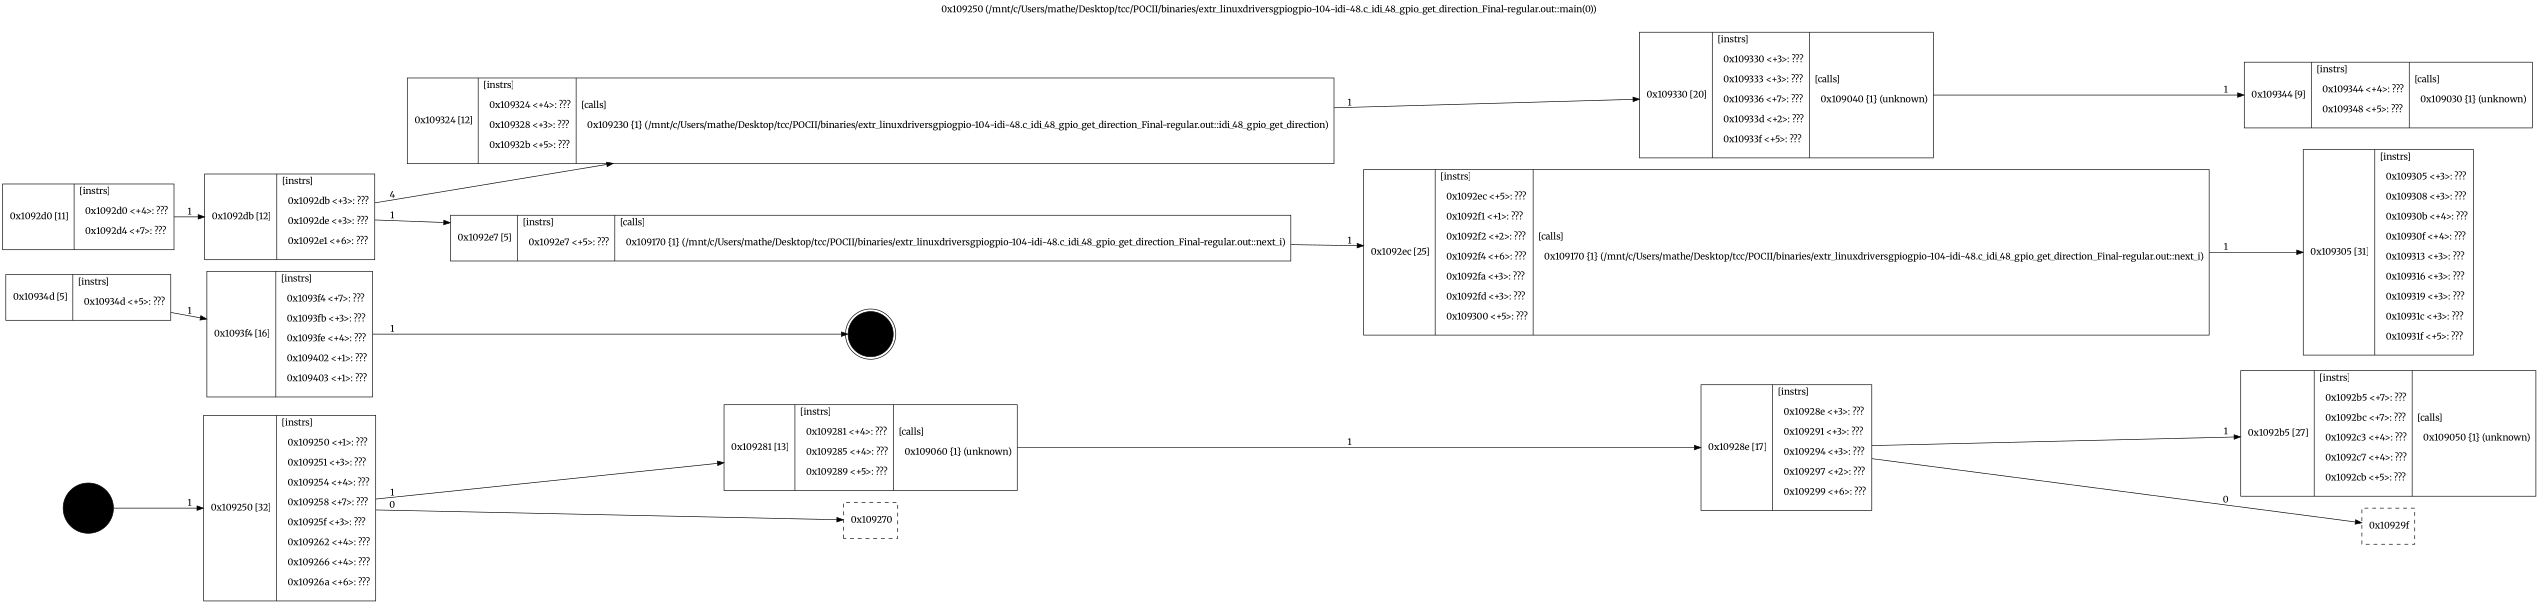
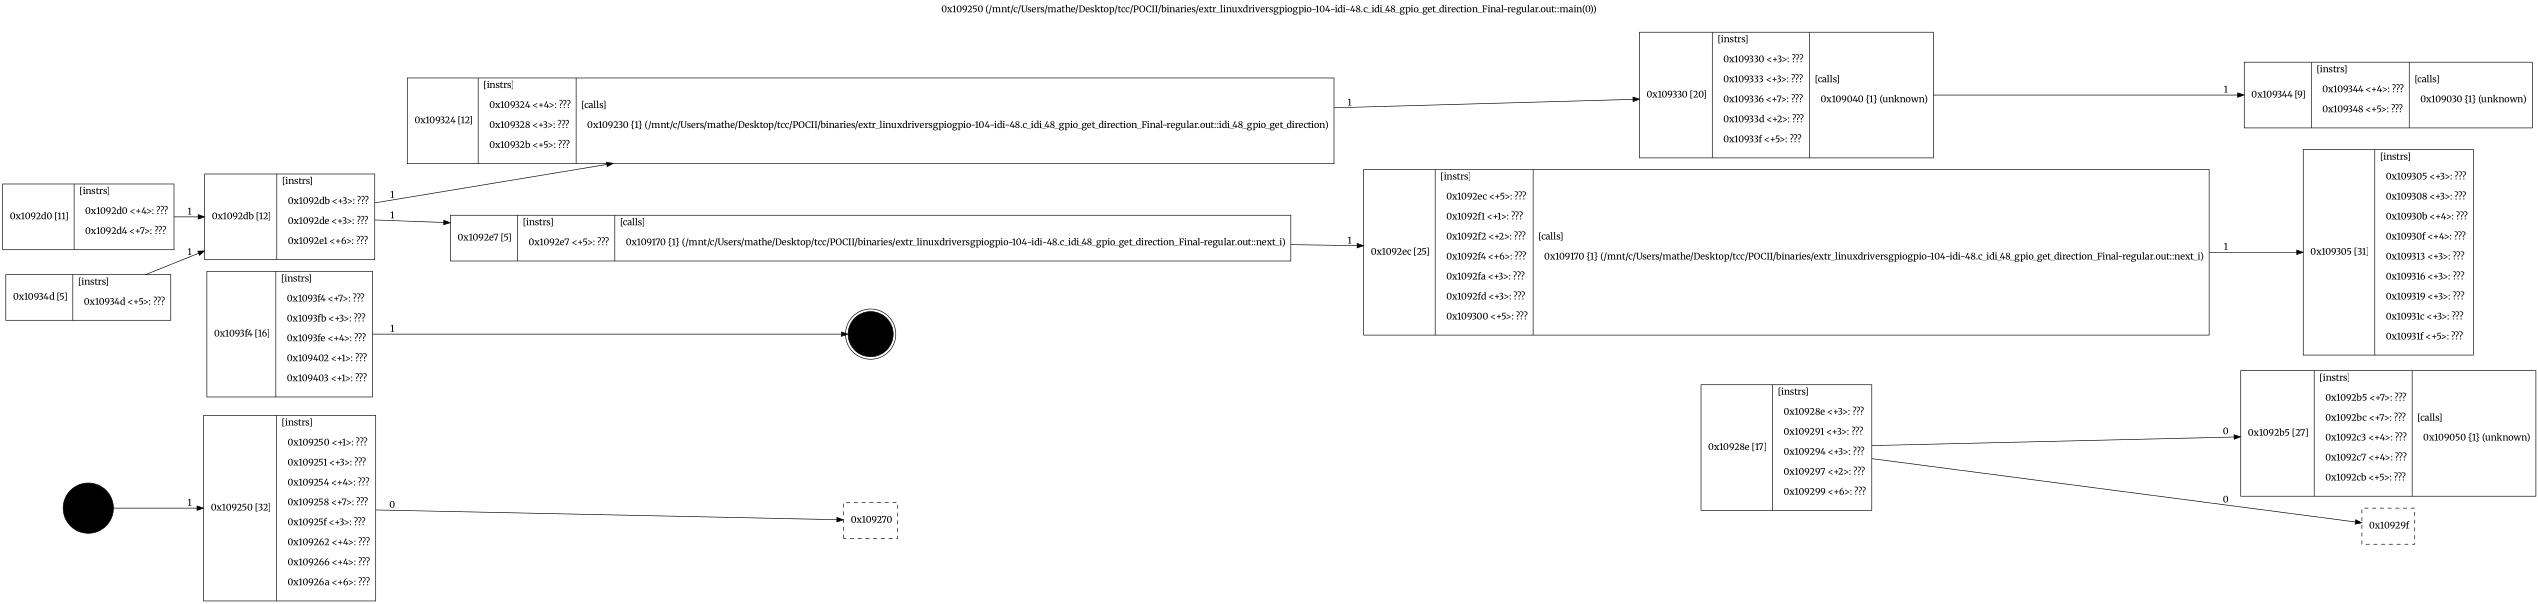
edge "0x1092db [12]" -> "0x109324 [12]": label " 4" -> " 1"
edge "0x10934d [5]" -> "0x1093f4 [16]": now "0x10934d [5]" -> "0x1092db [12]"
edge "0x10928e [17]" -> "0x1092b5 [27]": label " 1" -> " 0"
node "0x109281 [13]": removed
